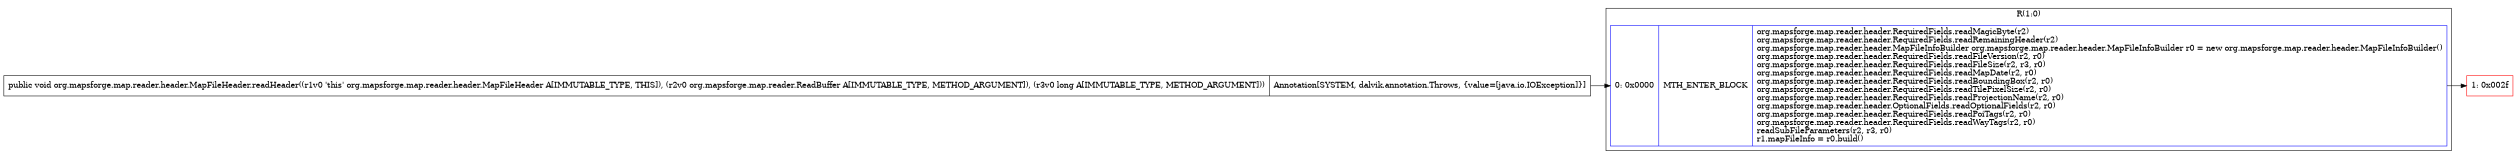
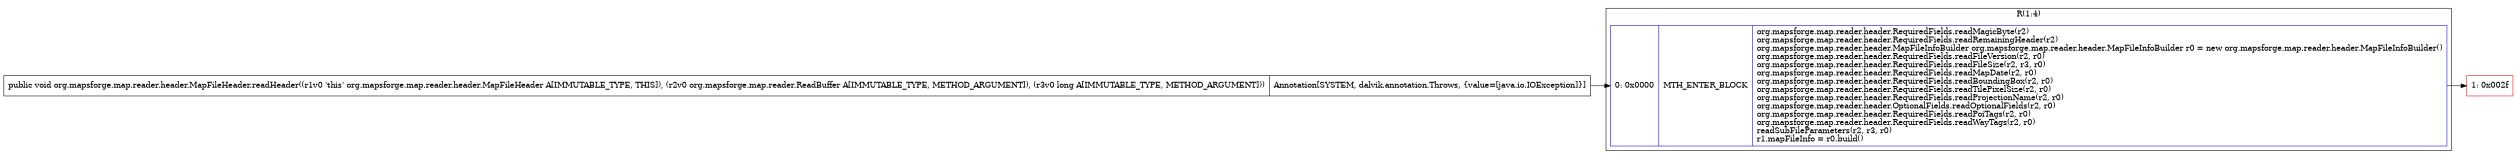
cluster "R(1:0)": label "R(1:0)" -> "R(1:4)"
